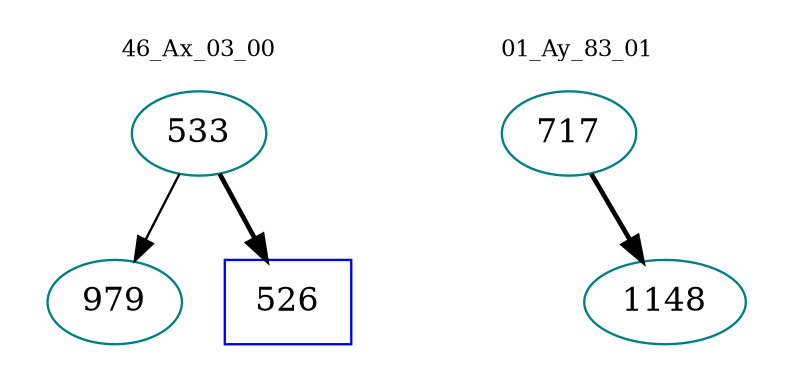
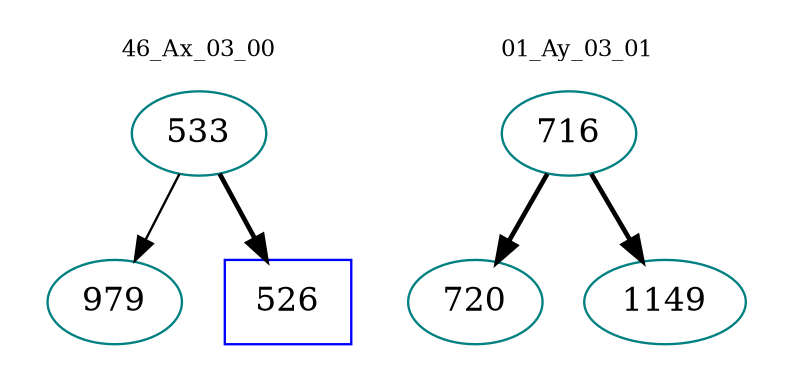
cluster "01_Ay_83_01": label "01_Ay_83_01" -> "01_Ay_03_01"
node "717": label "717" -> "716"
node "720": added
node "1148": label "1148" -> "1149"
